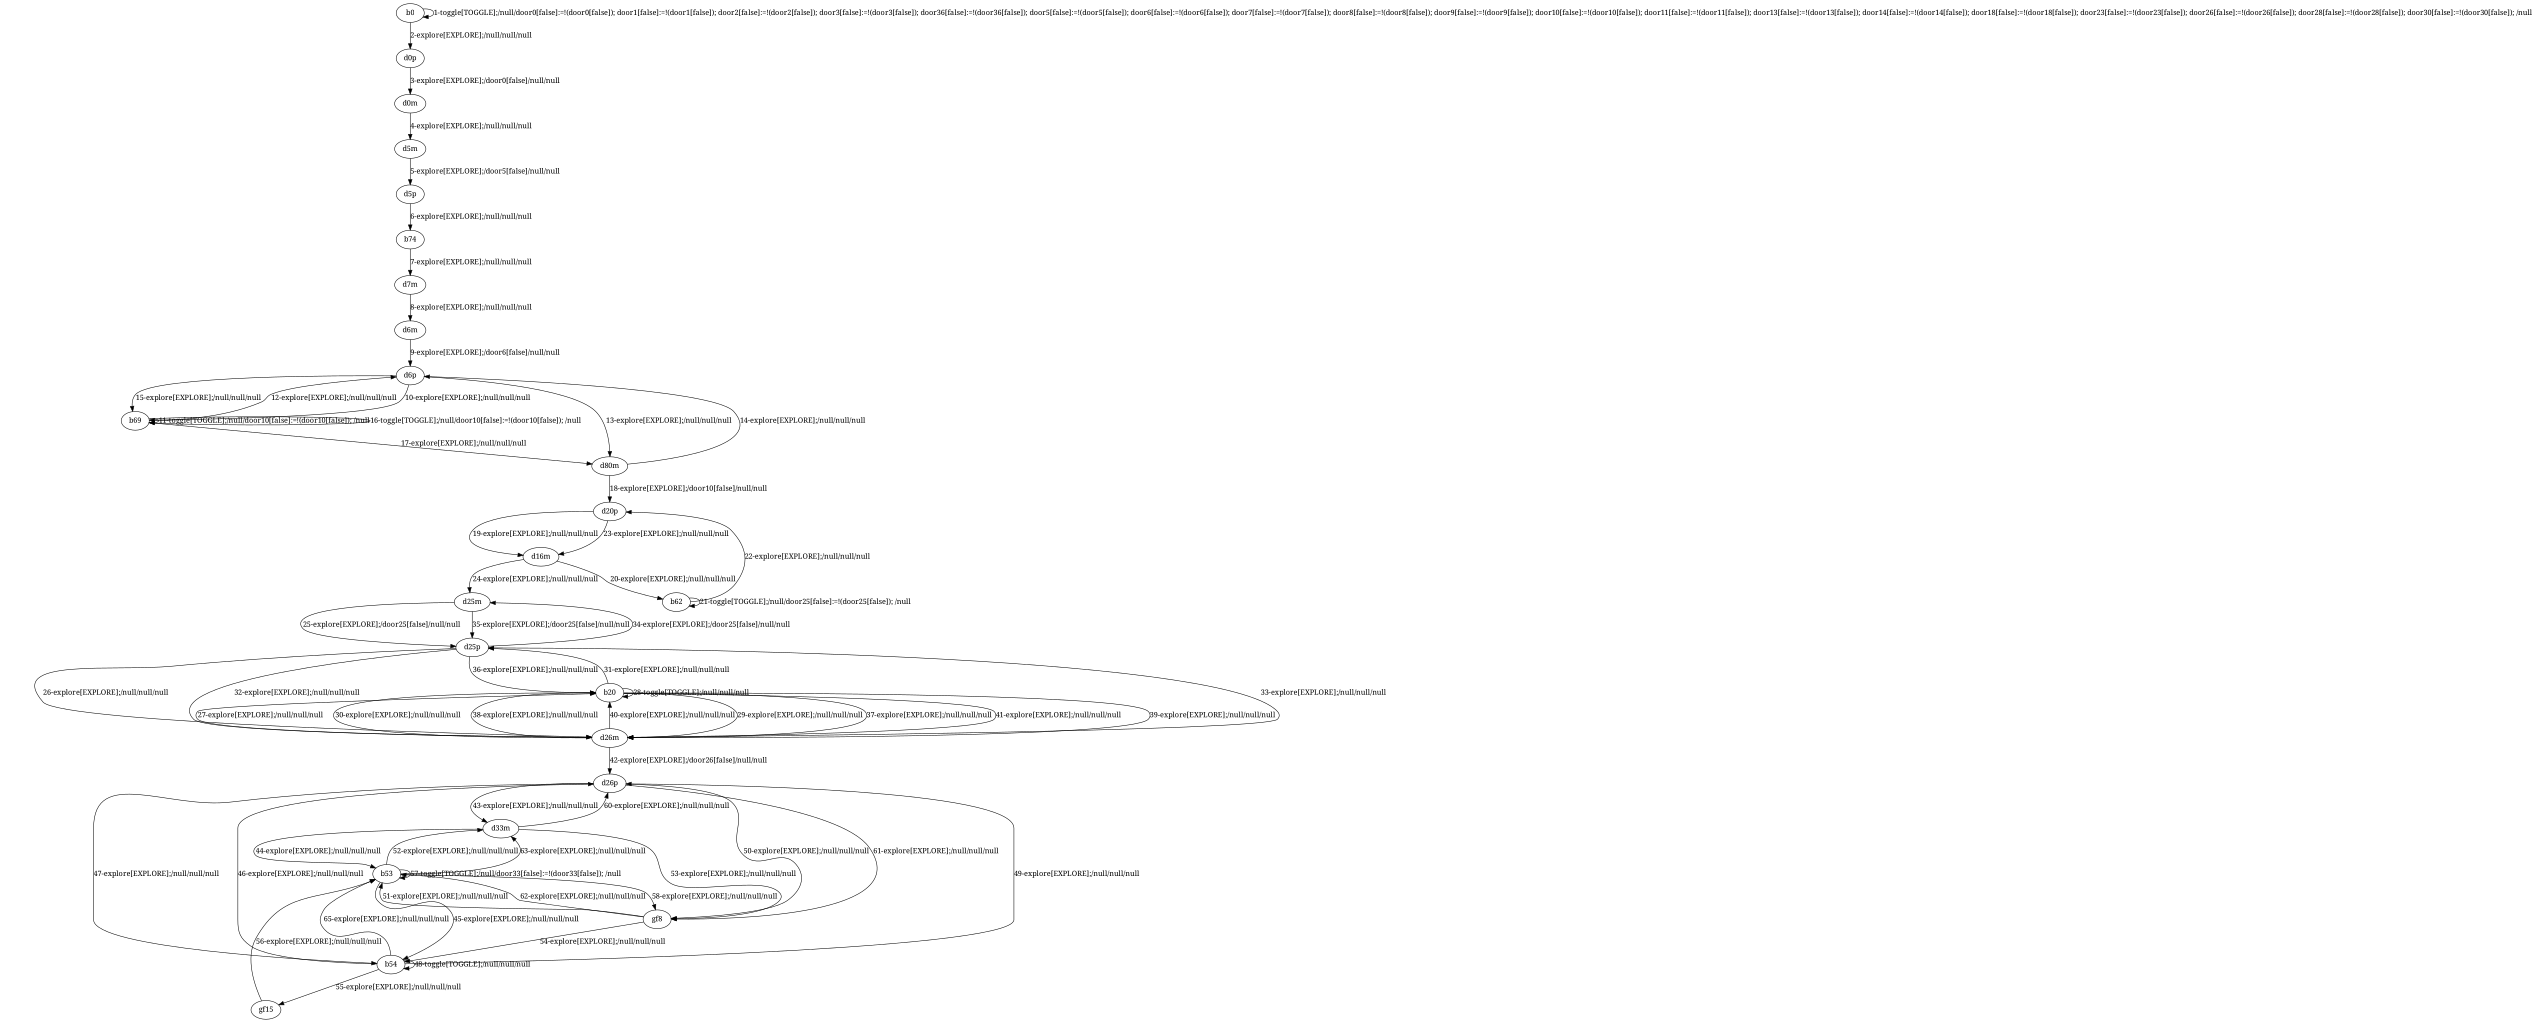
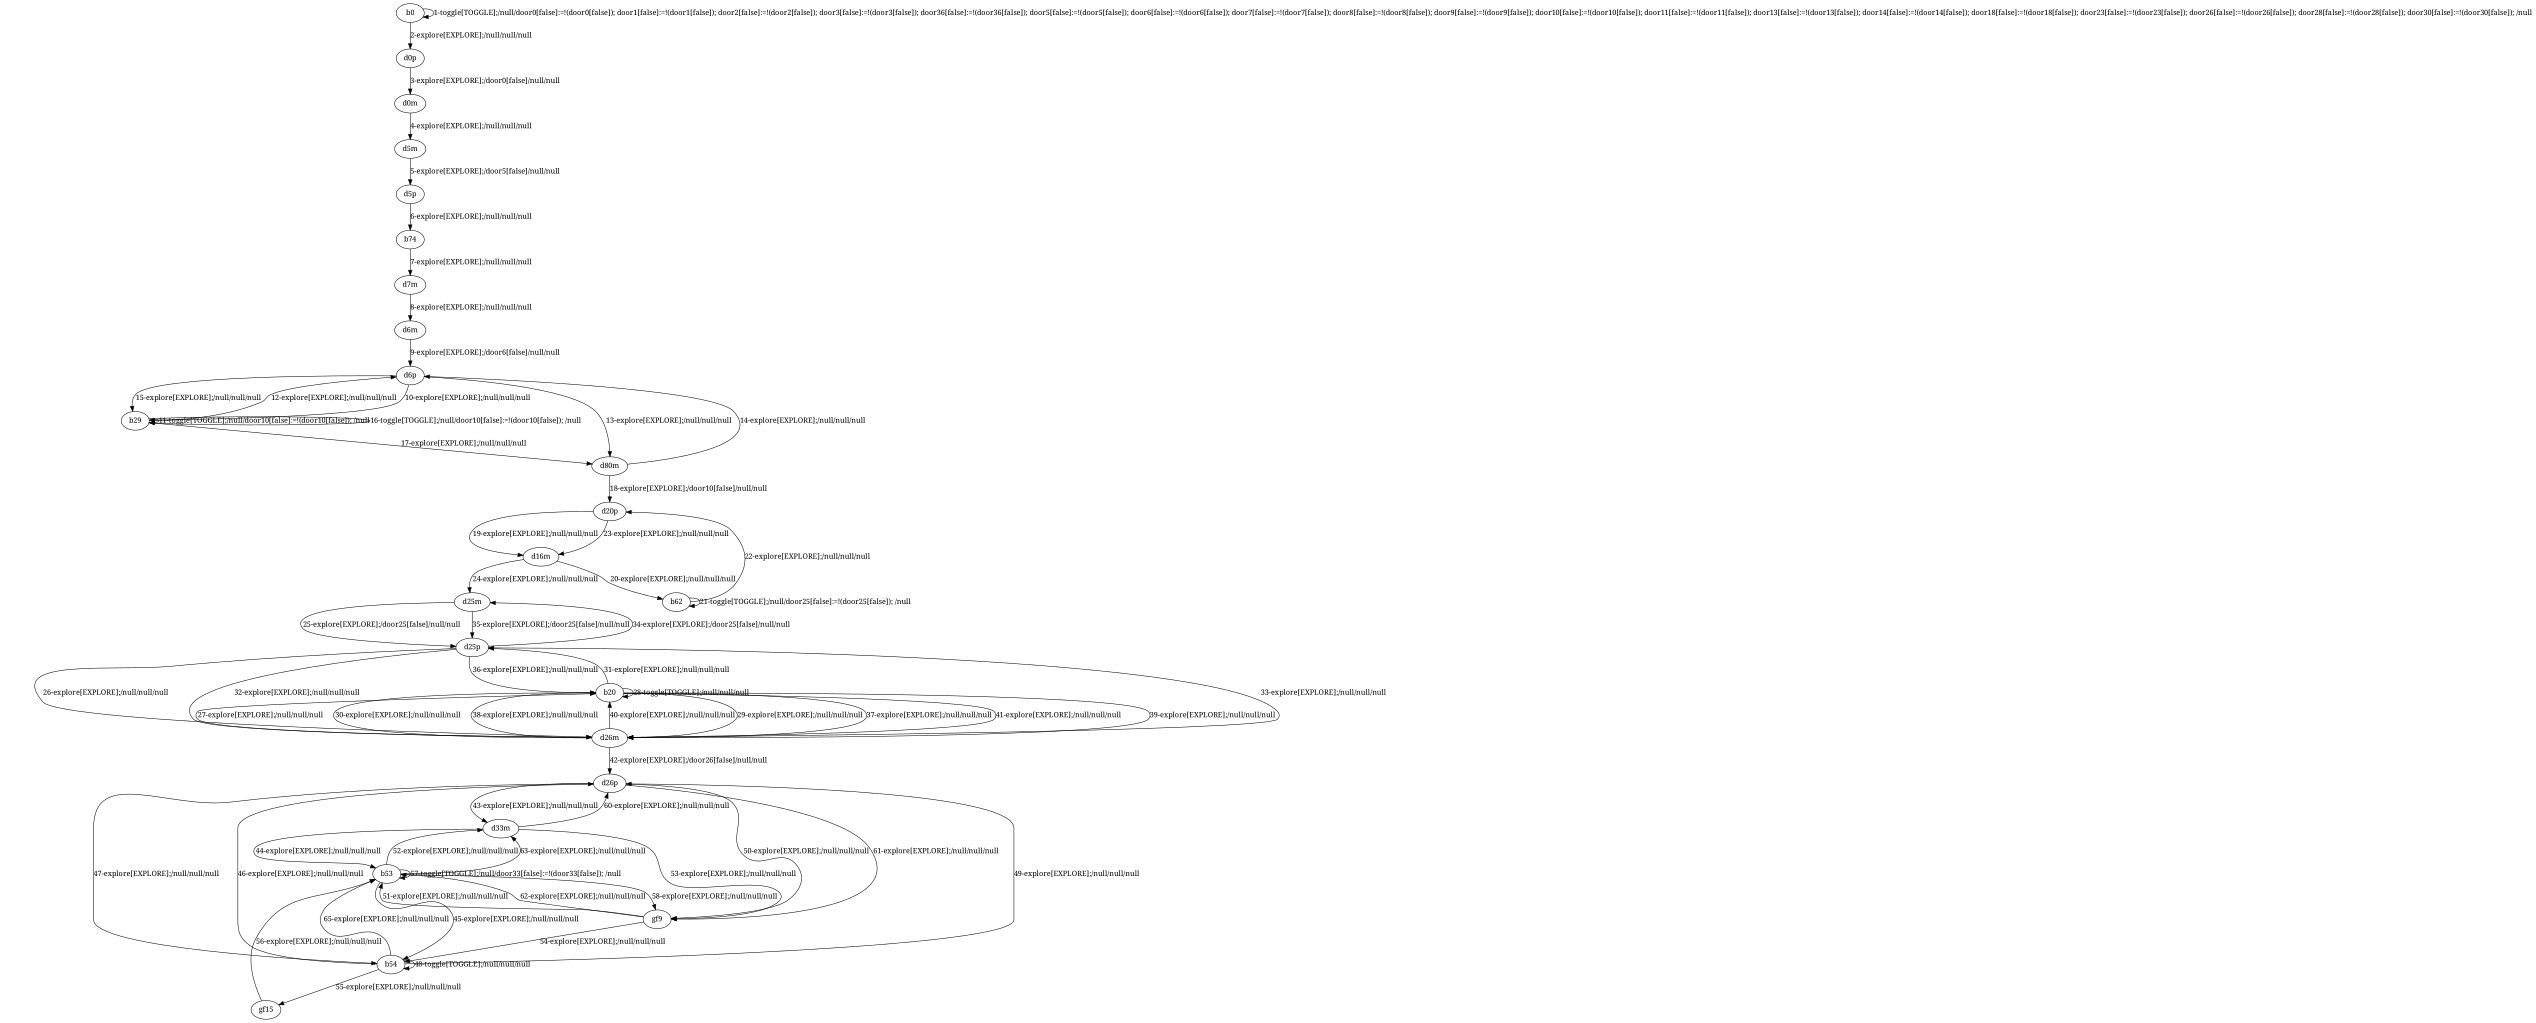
node "b69": label "b69" -> "b29"
node "gf8": label "gf8" -> "gf9"
